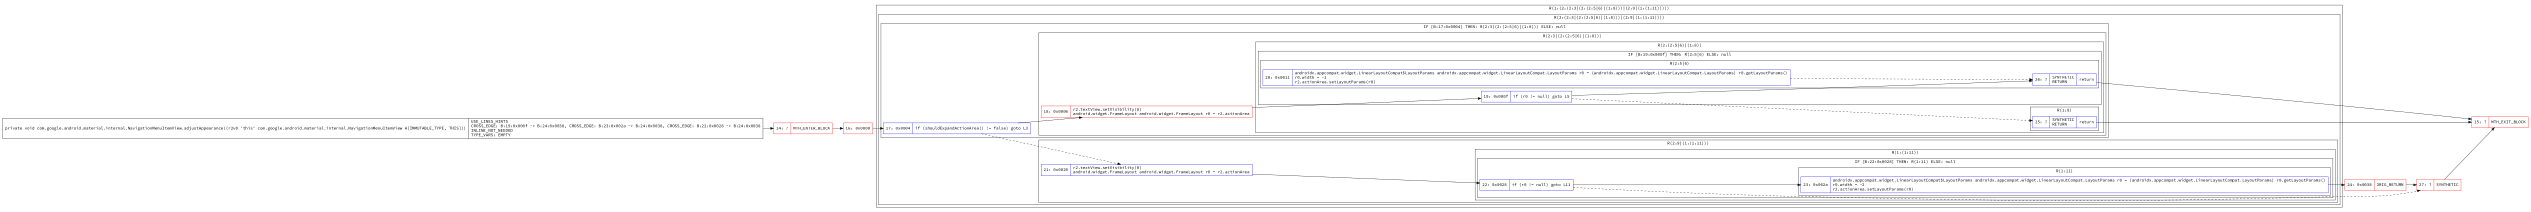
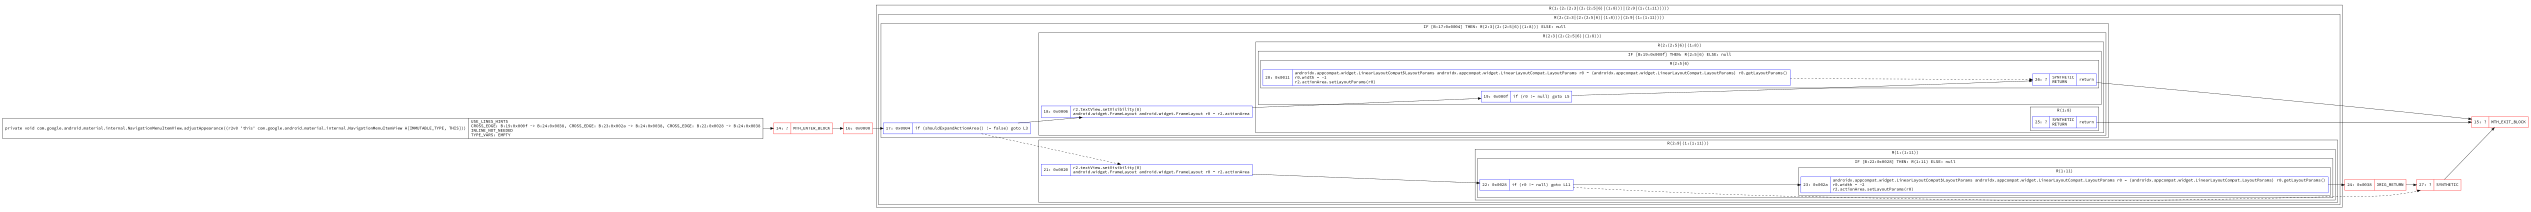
edge "19: 0x000f" -> "25: ?": removed
node "18: 0x0006": color red -> blue
